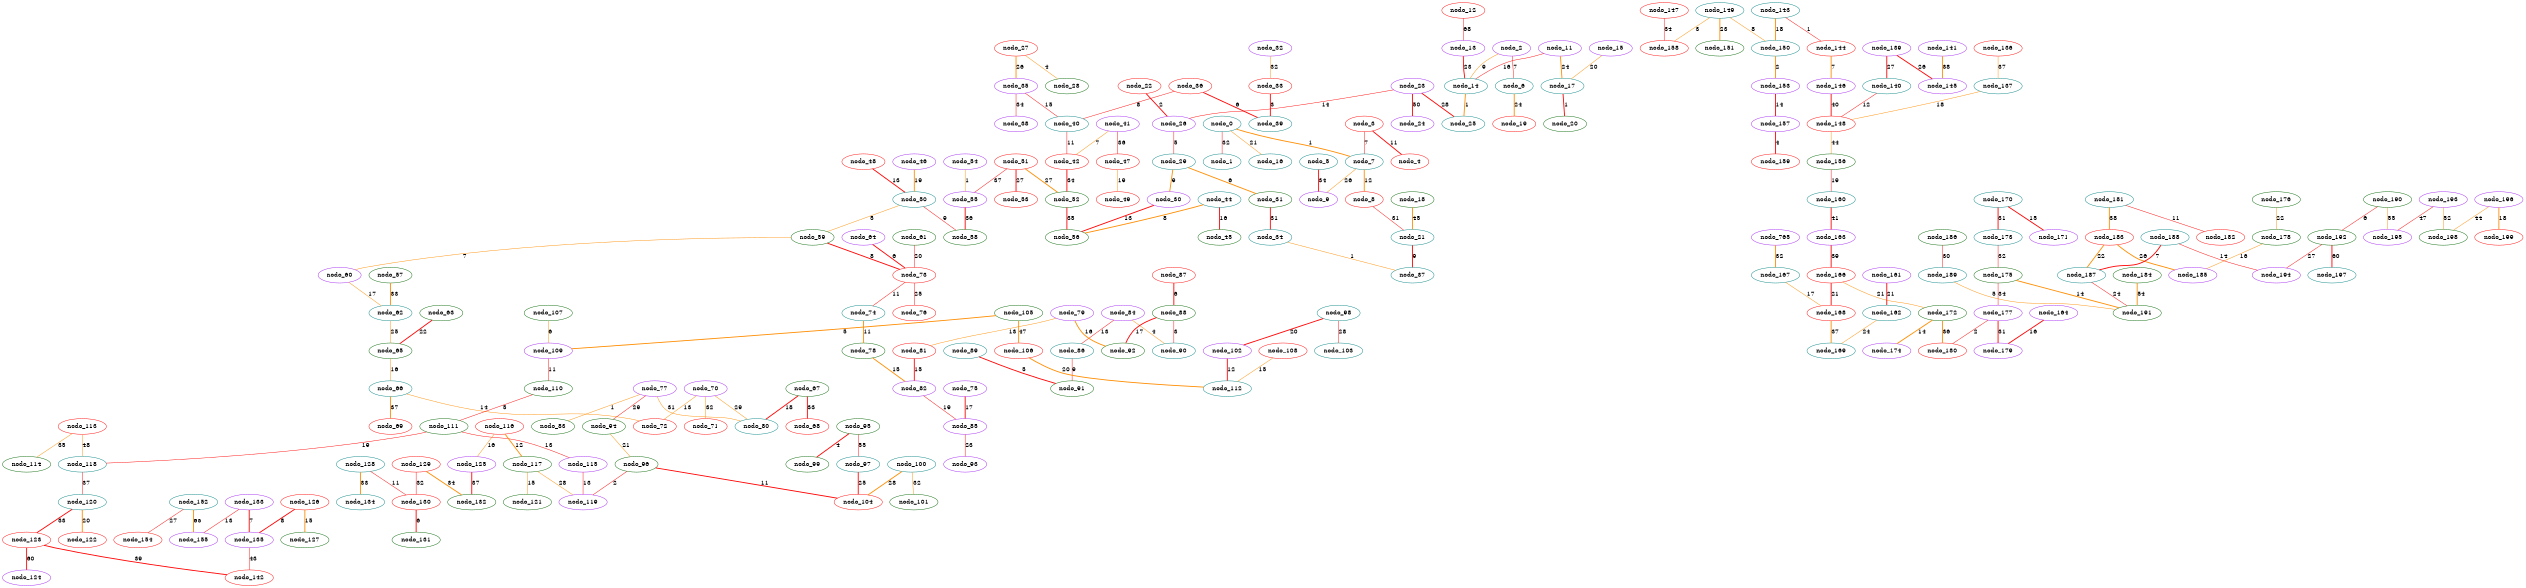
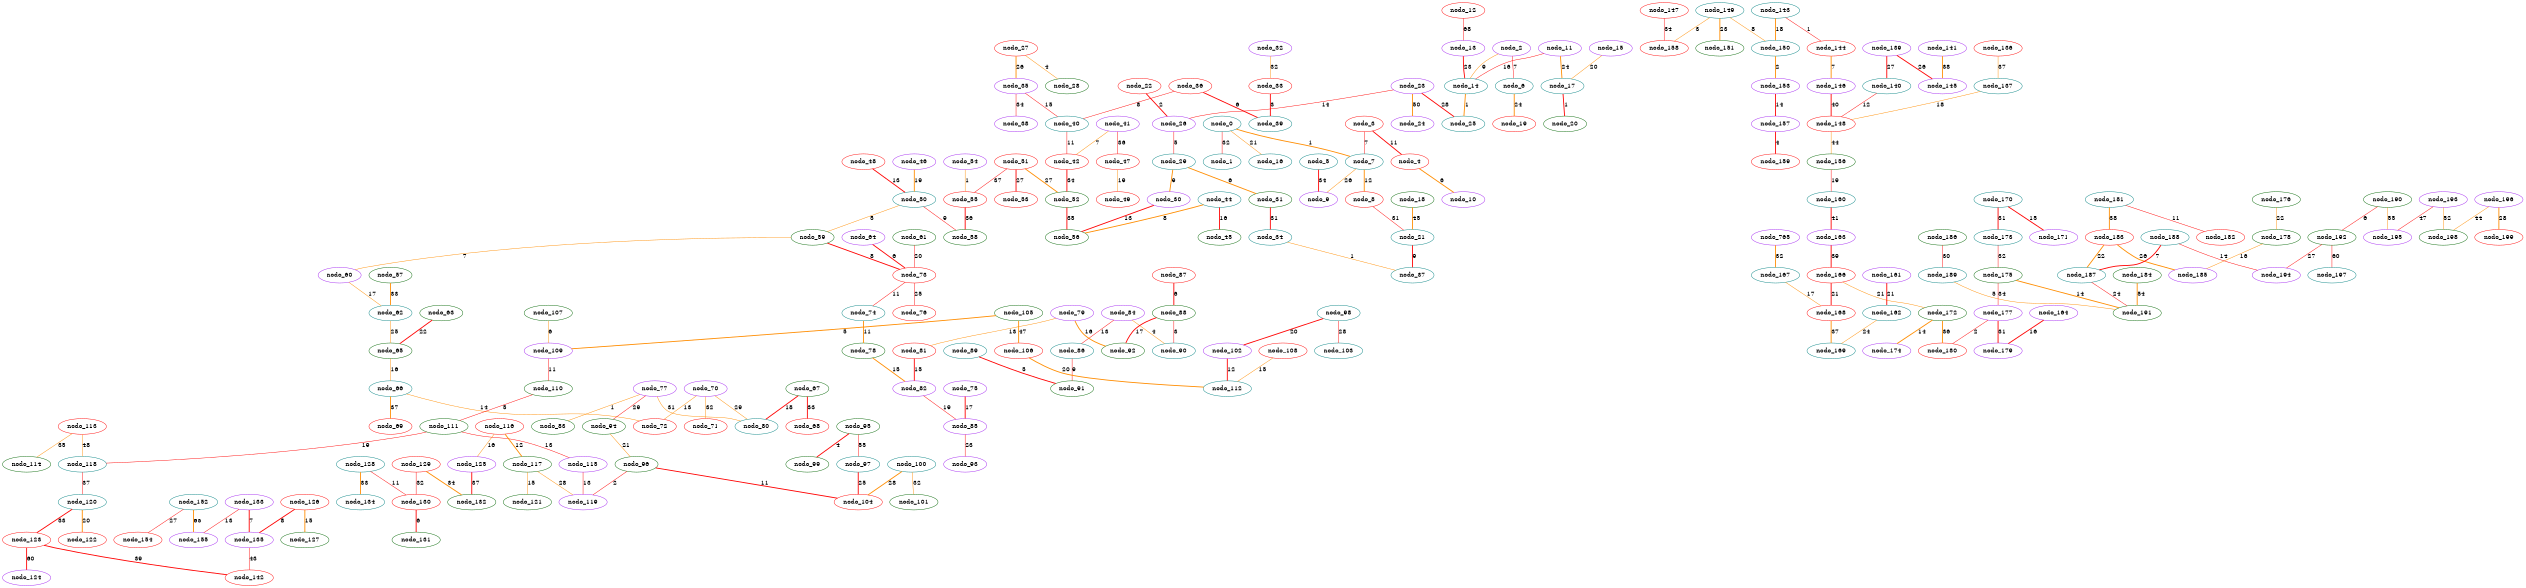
edge "nodo_23" -- "nodo_24": color red -> darkorange
node "nodo_55": color purple -> red
node "nodo_10": added
edge "nodo_196" -- "nodo_199": label "18" -> "28"
edge "nodo_192" -- "nodo_197": style bold -> solid
